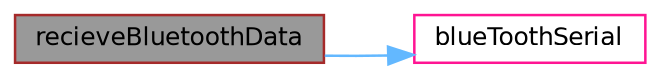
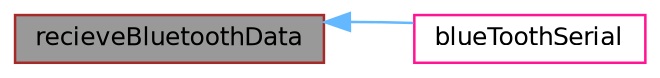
edge "recieveBluetoothData" -> "blueToothSerial": reversed
